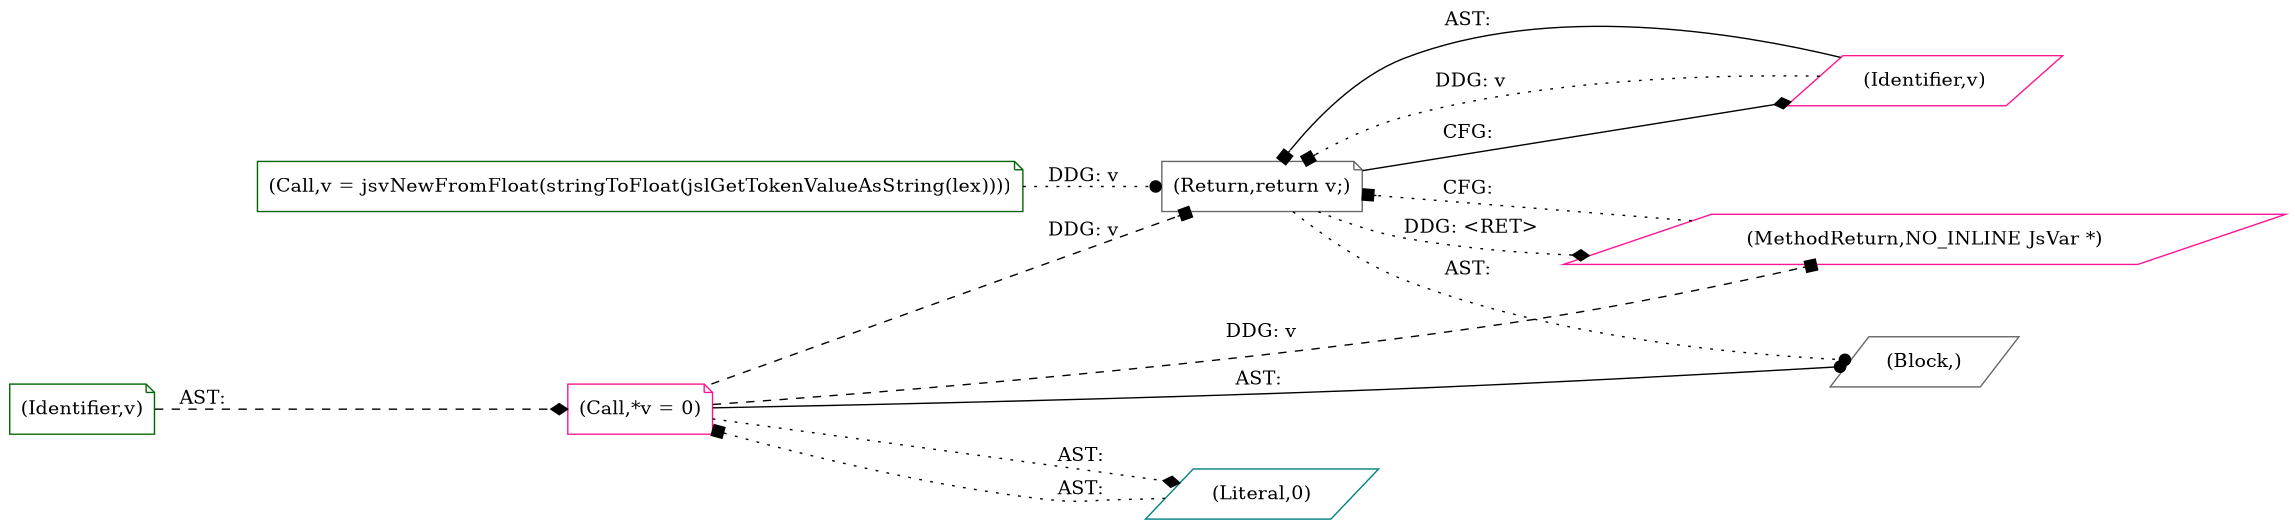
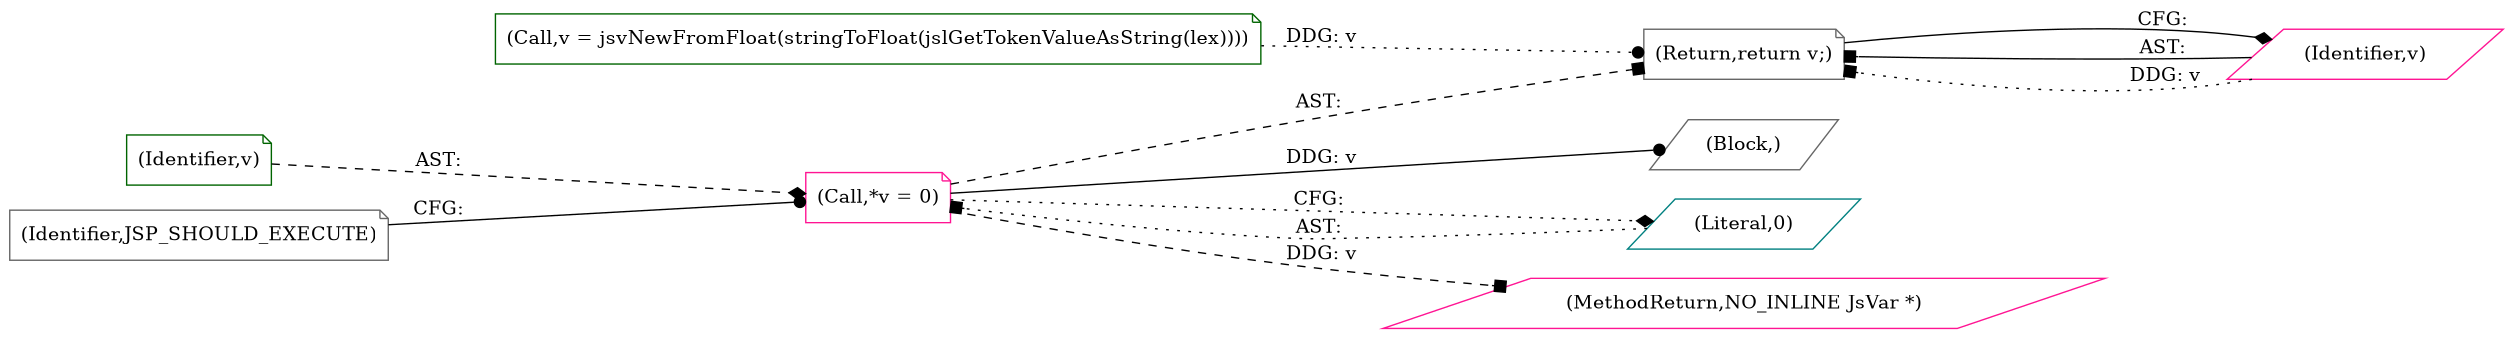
edge "(MethodReturn,NO_INLINE JsVar *)" -> "(Return,return v;)": removed, label "CFG:"
edge "(Call,*v = 0)" -> "(Return,return v;)": label "DDG: v" -> "AST: "
node "(Identifier,JSP_SHOULD_EXECUTE)": added
edge "(Return,return v;)" -> "(MethodReturn,NO_INLINE JsVar *)": removed, label "DDG: <RET>"
edge "(Return,return v;)" -> "(Block,)": removed, label "AST:"
edge "(Call,*v = 0)" -> "(Block,)": label "AST: " -> "DDG: v"
edge "(Call,*v = 0)" -> "(Literal,0)": label "AST: " -> "CFG: "
